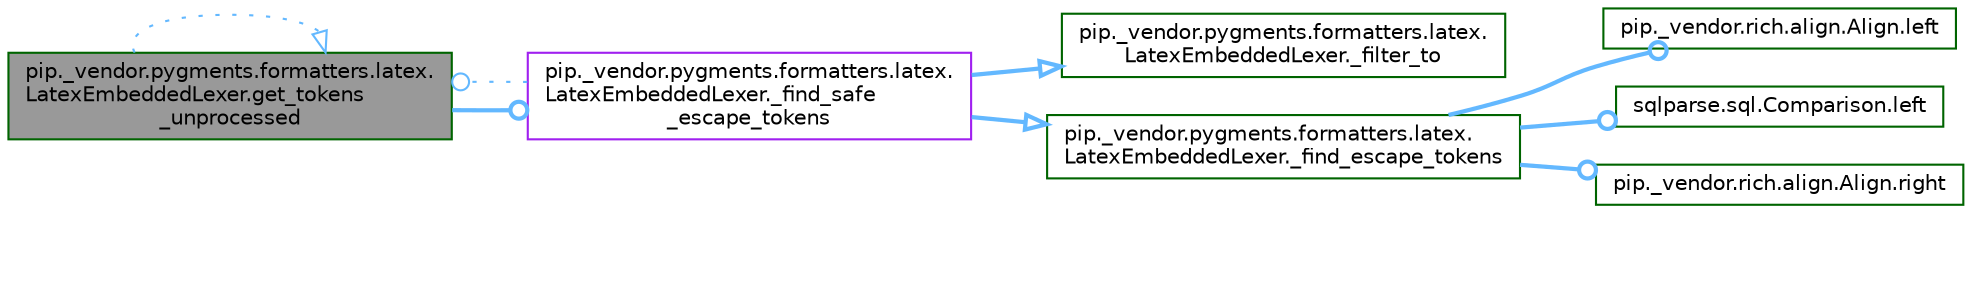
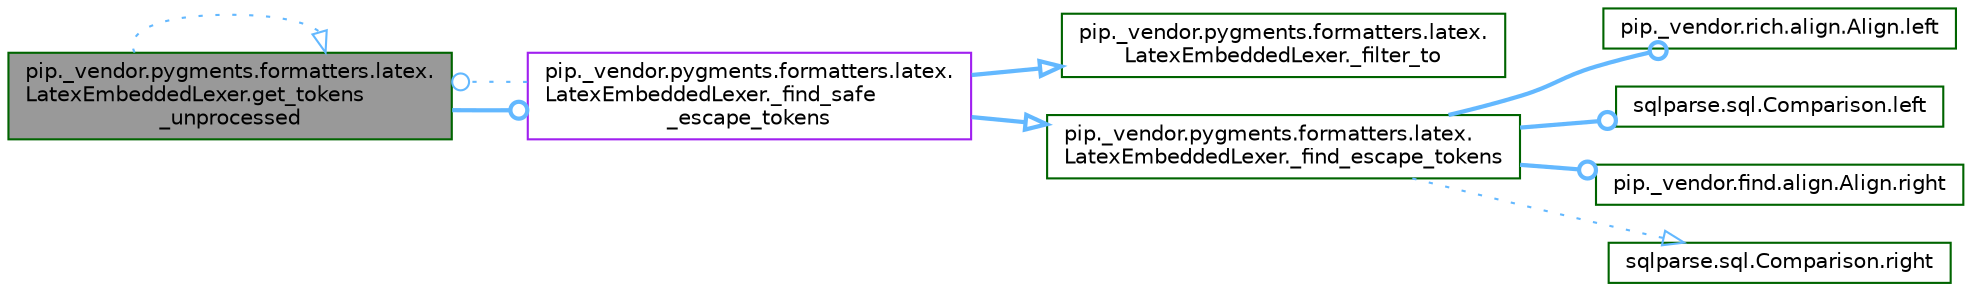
node "pip._vendor.rich.align.Align.right": label "pip._vendor.rich.align.Align.right" -> "pip._vendor.find.align.Align.right"
node "sqlparse.sql.Comparison.right": added
